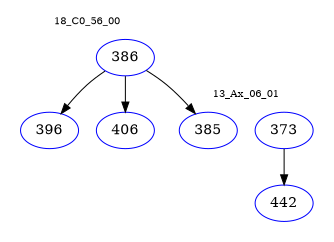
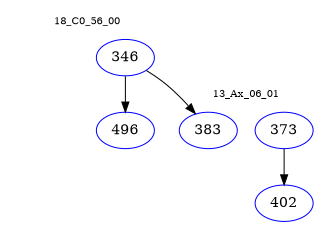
node "386": label "386" -> "346"
node "396": removed
node "406": label "406" -> "496"
node "385": label "385" -> "383"
node "442": label "442" -> "402"
